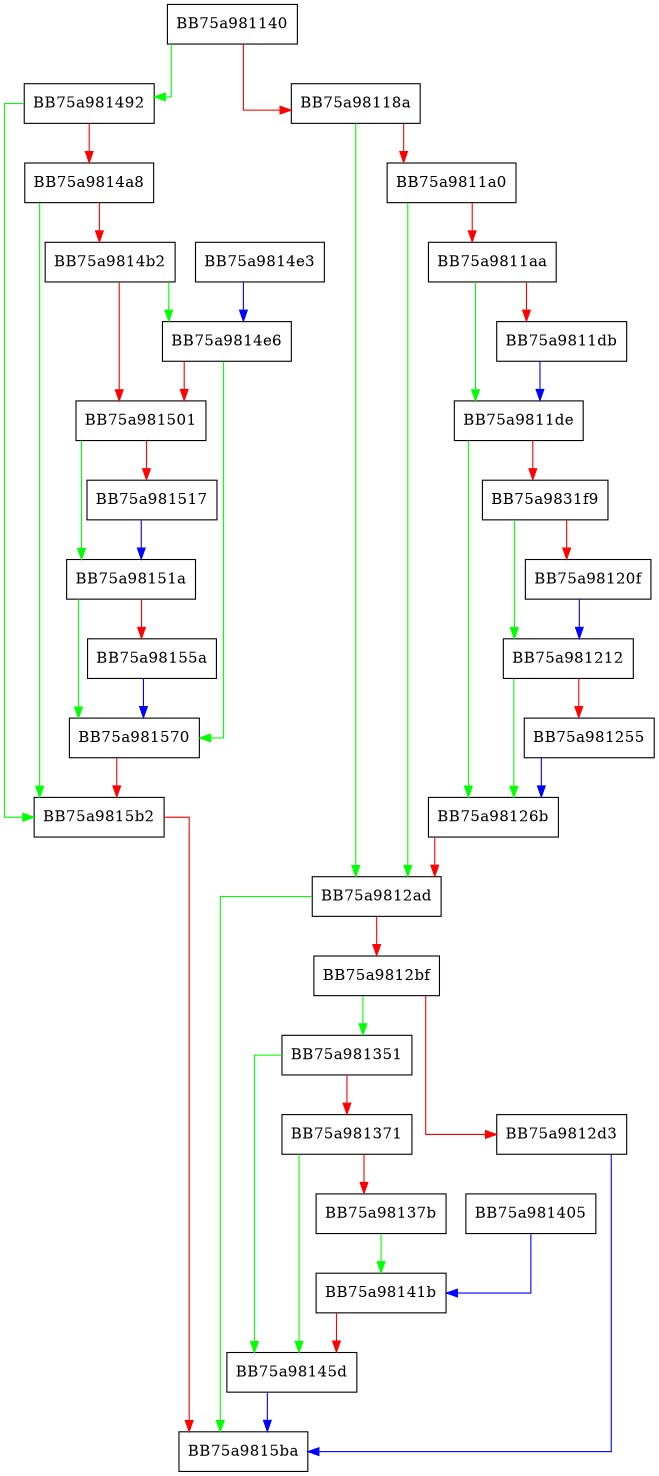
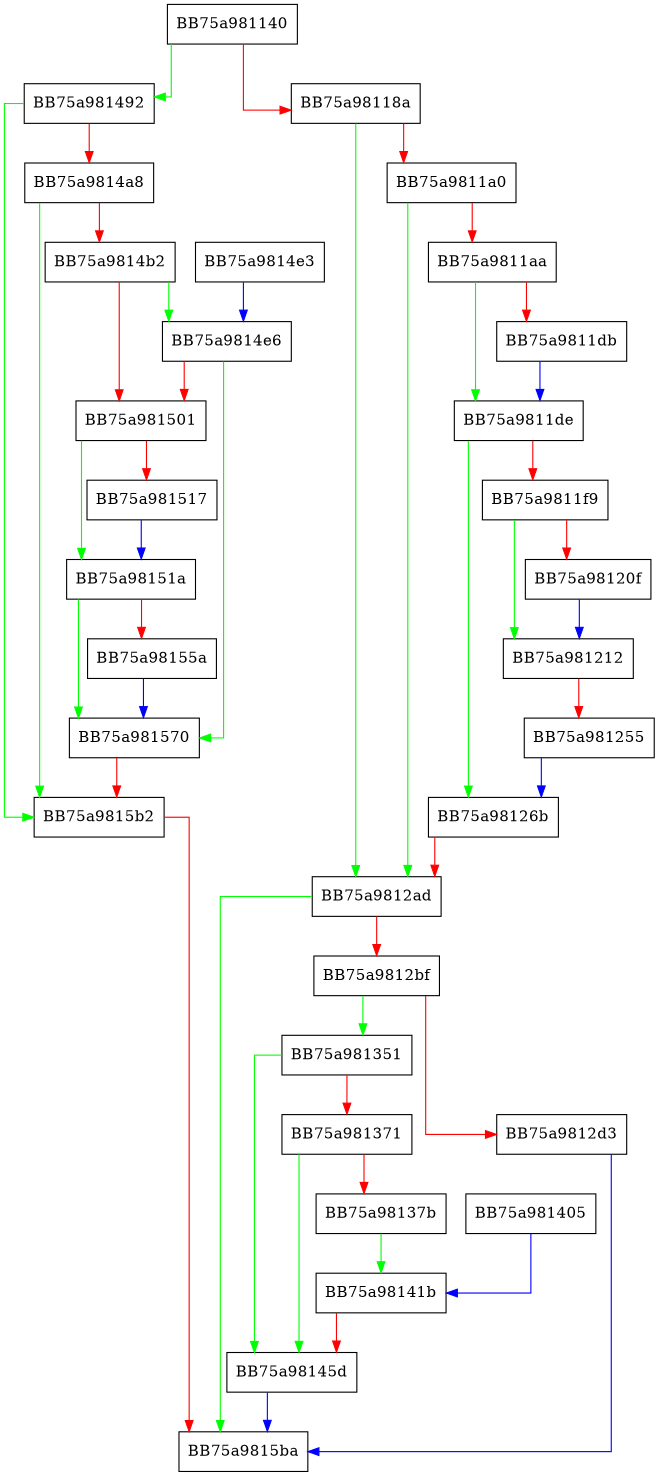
node "BB75a9831f9": label "BB75a9831f9" -> "BB75a9811f9"
edge "BB75a981212" -> "BB75a98126b": removed
